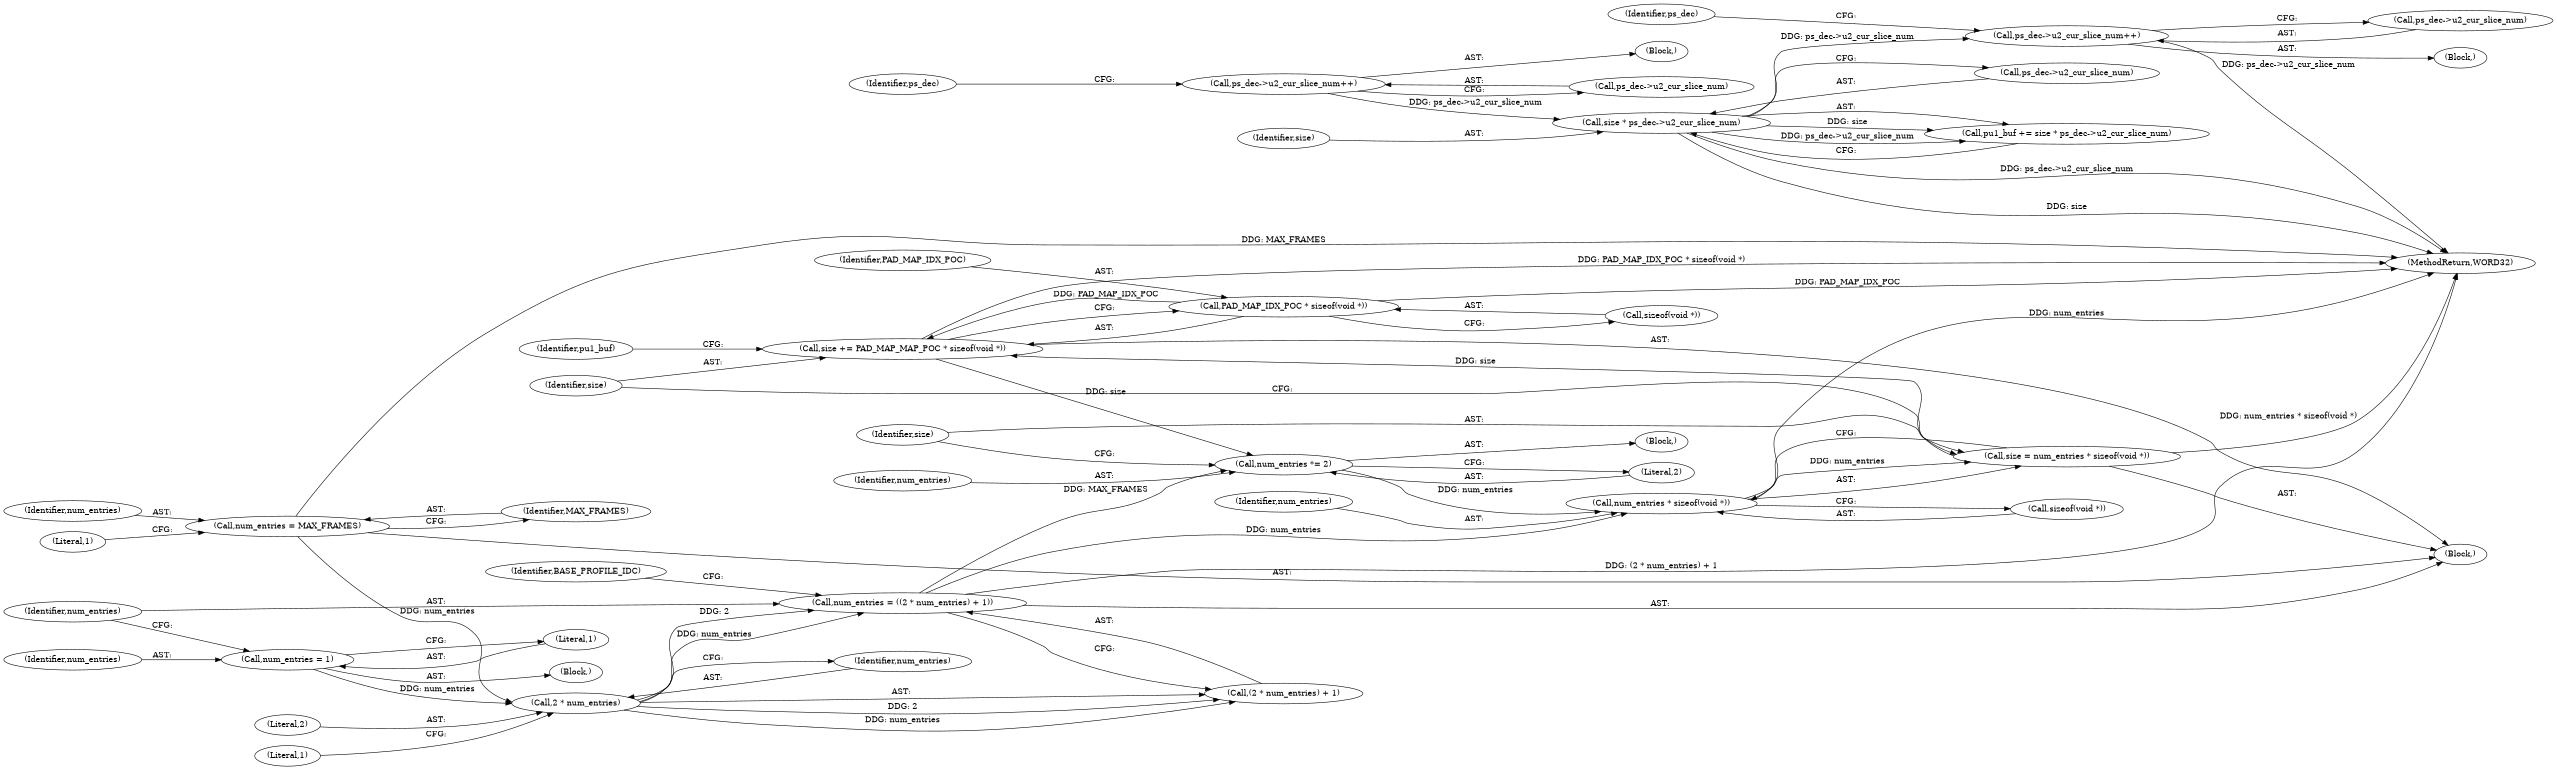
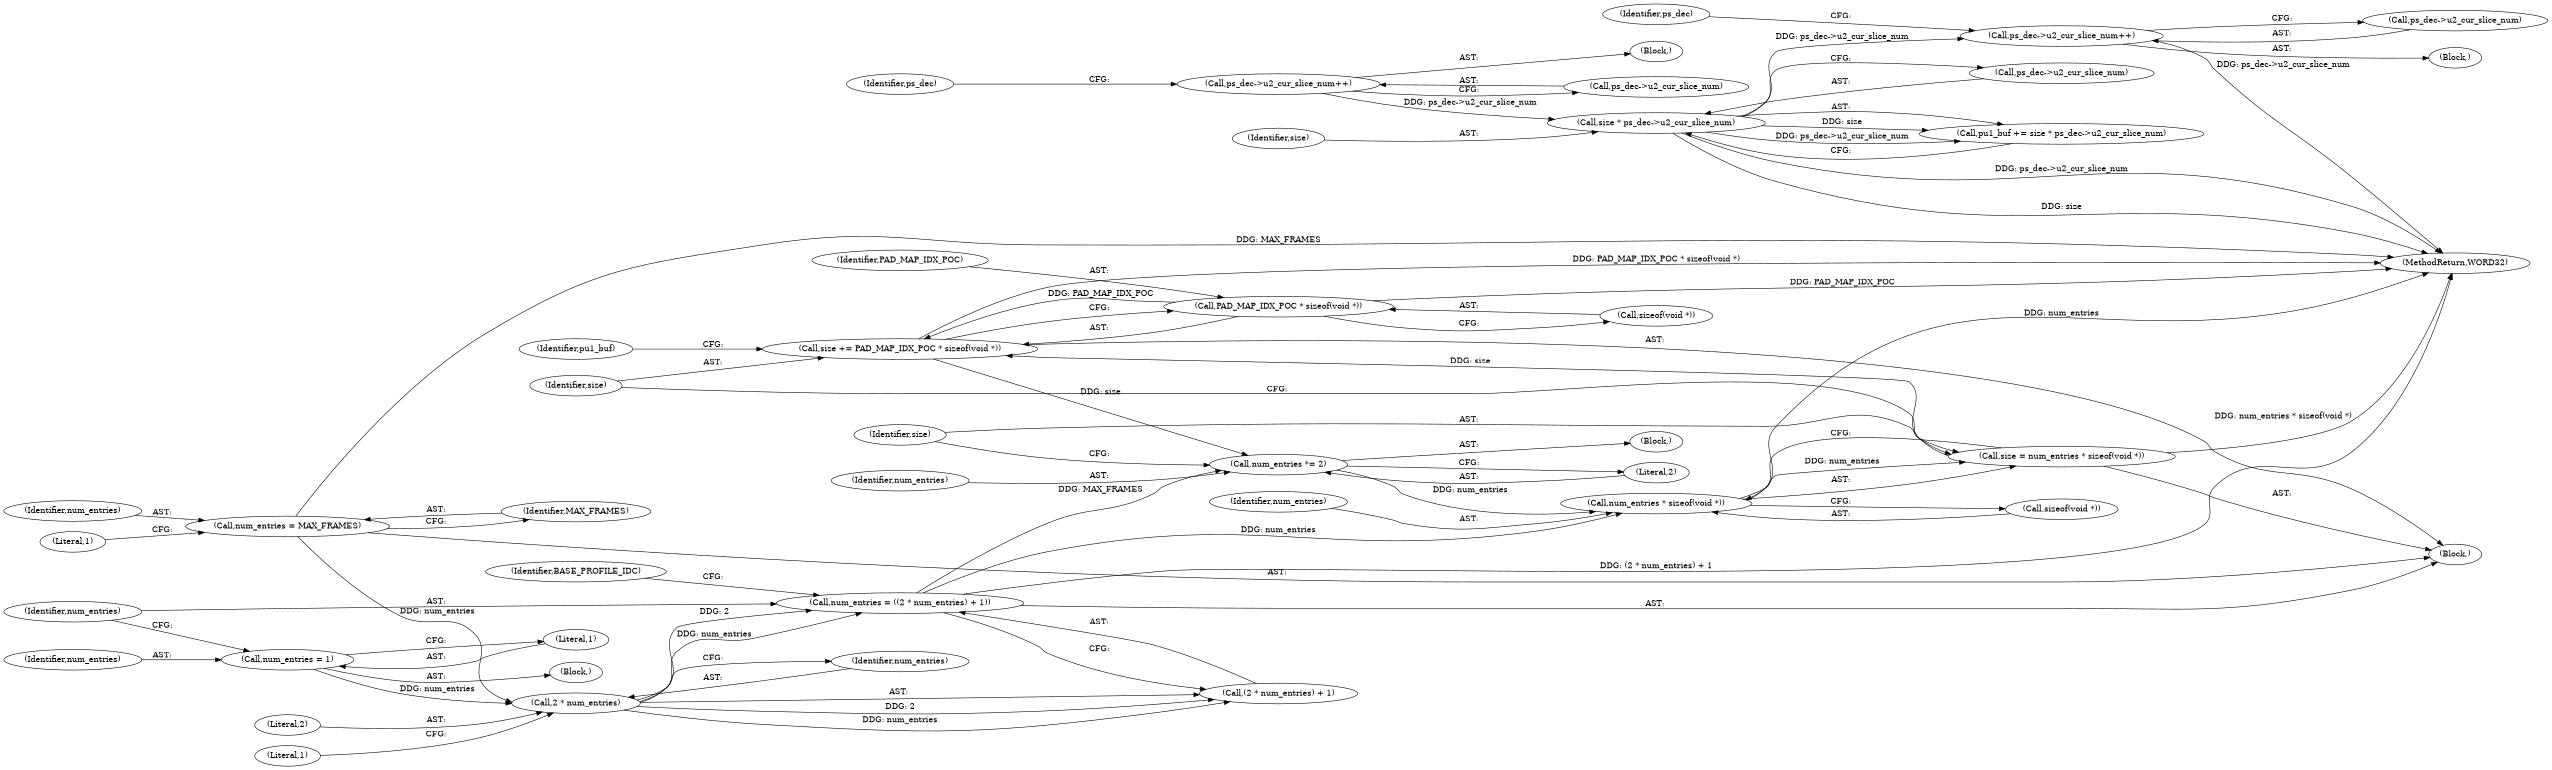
node "(Call,size += PAD_MAP_MAP_POC * sizeof(void *))": label "(Call,size += PAD_MAP_MAP_POC * sizeof(void *))" -> "(Call,size += PAD_MAP_IDX_POC * sizeof(void *))"
